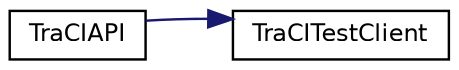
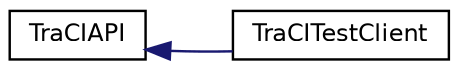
edge "TraCIAPI" -> "TraCITestClient": reversed
